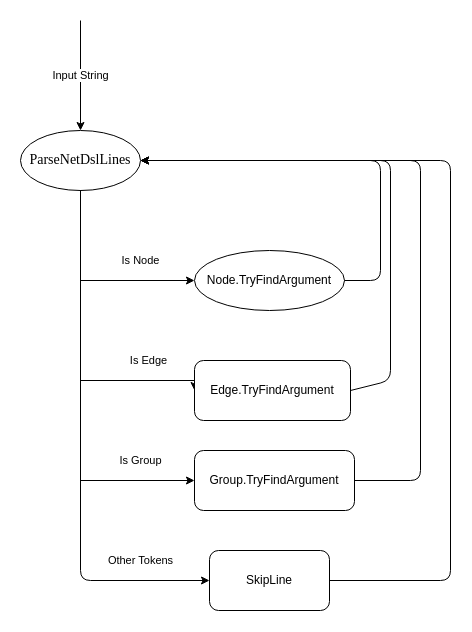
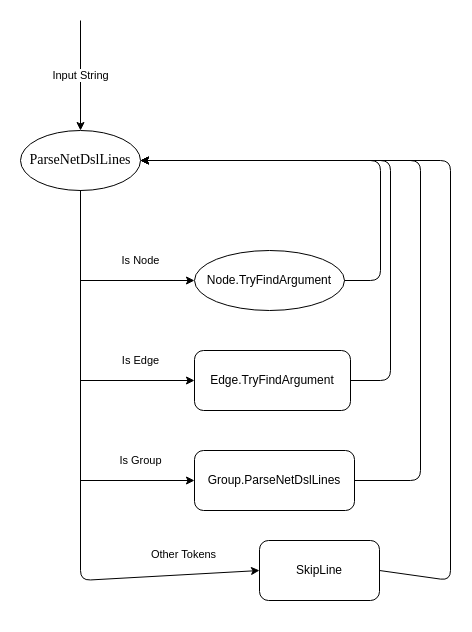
node "Edge.TryFindArgument": moved (273, 391) -> (273, 381)
node "Group.TryFindArgument": label "Group.TryFindArgument" -> "Group.ParseNetDslLines"
node "SkipLine": moved (270, 581) -> (320, 571)
